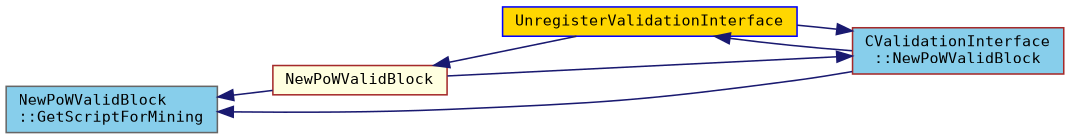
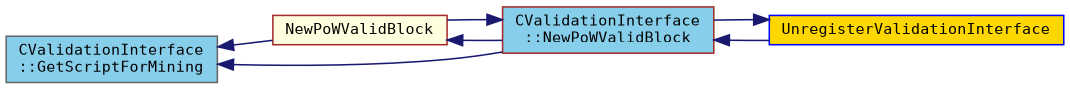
edge "UnregisterValidationInterface" -> "NewPoWValidBlock": now "CValidationInterface ::NewPoWValidBlock" -> "NewPoWValidBlock"
node "NewPoWValidBlock ::GetScriptForMining": label "NewPoWValidBlock ::GetScriptForMining" -> "CValidationInterface ::GetScriptForMining"
